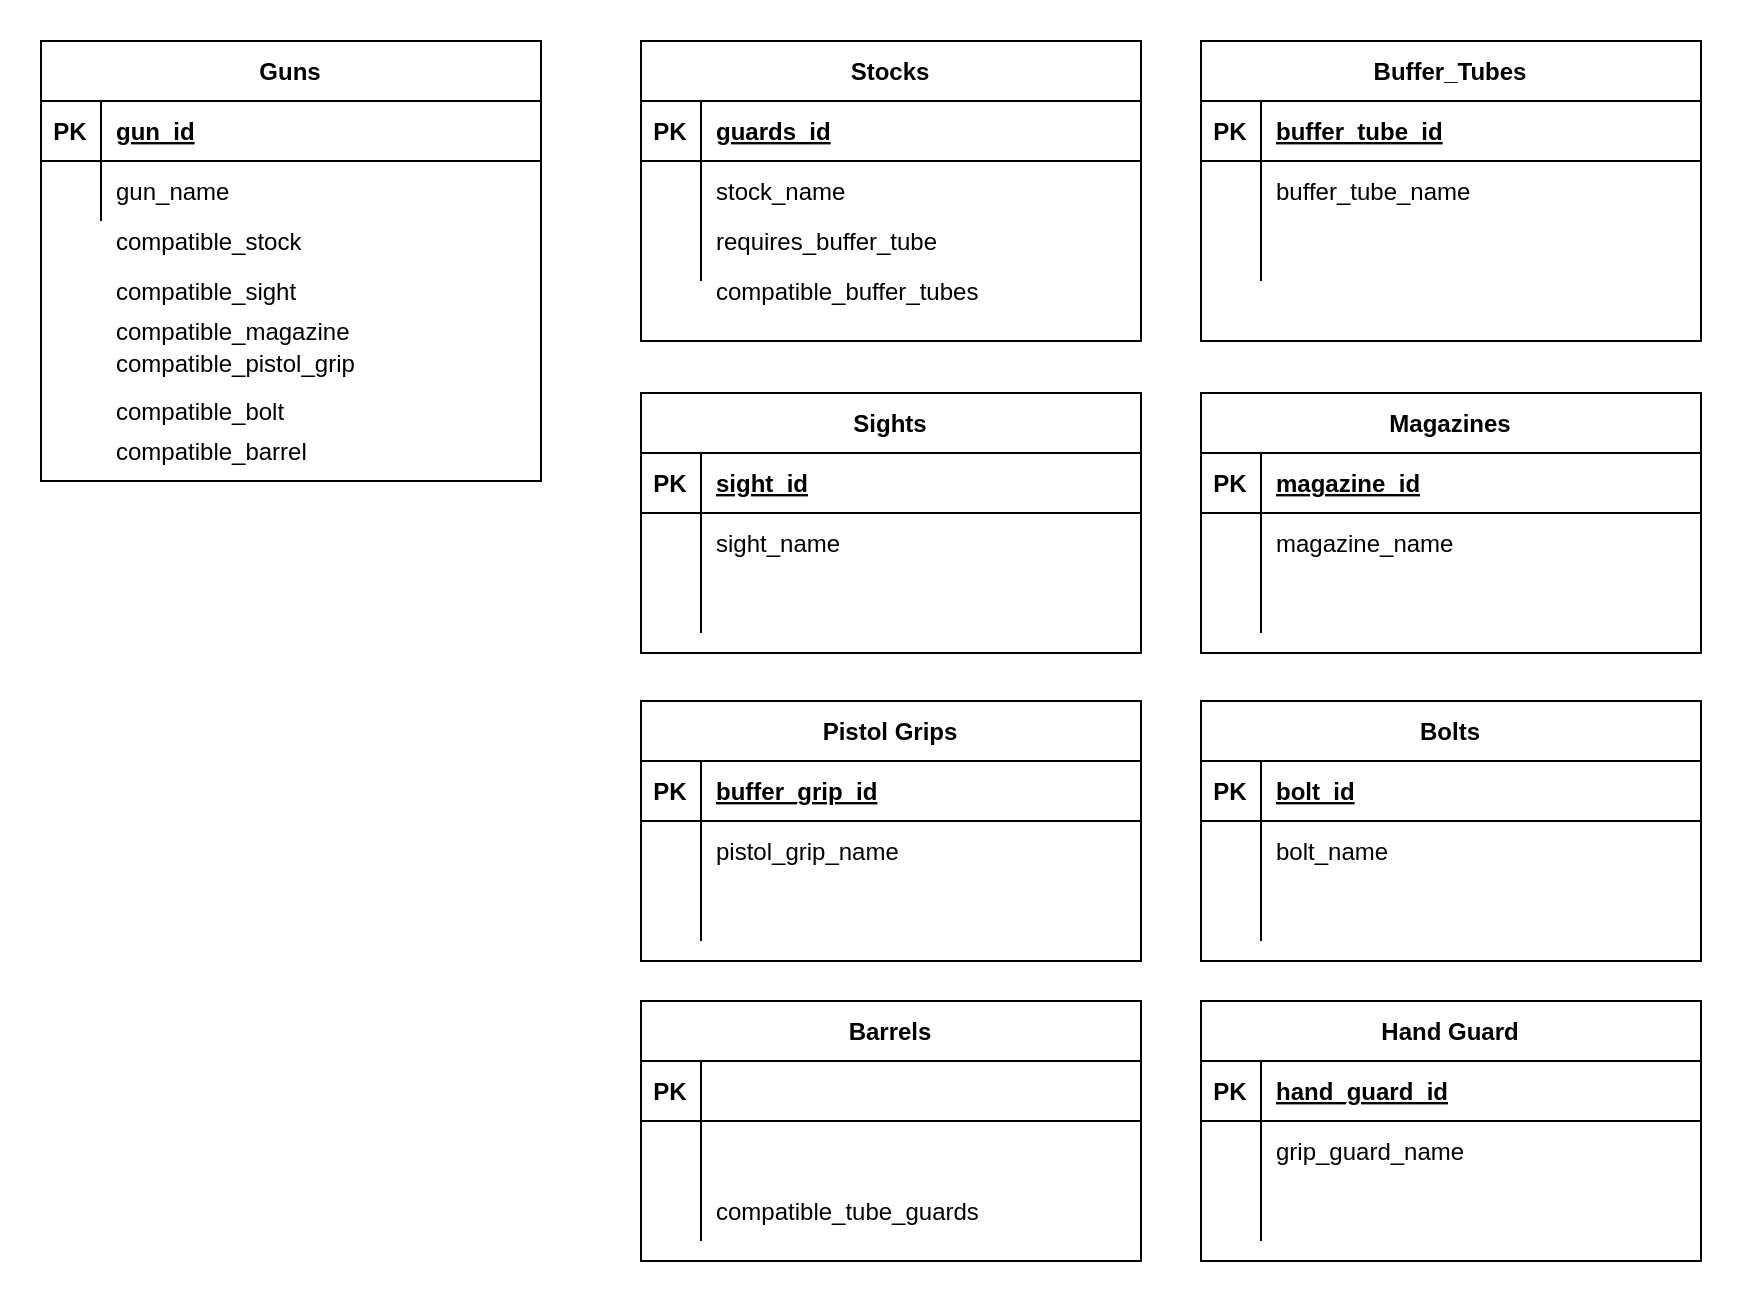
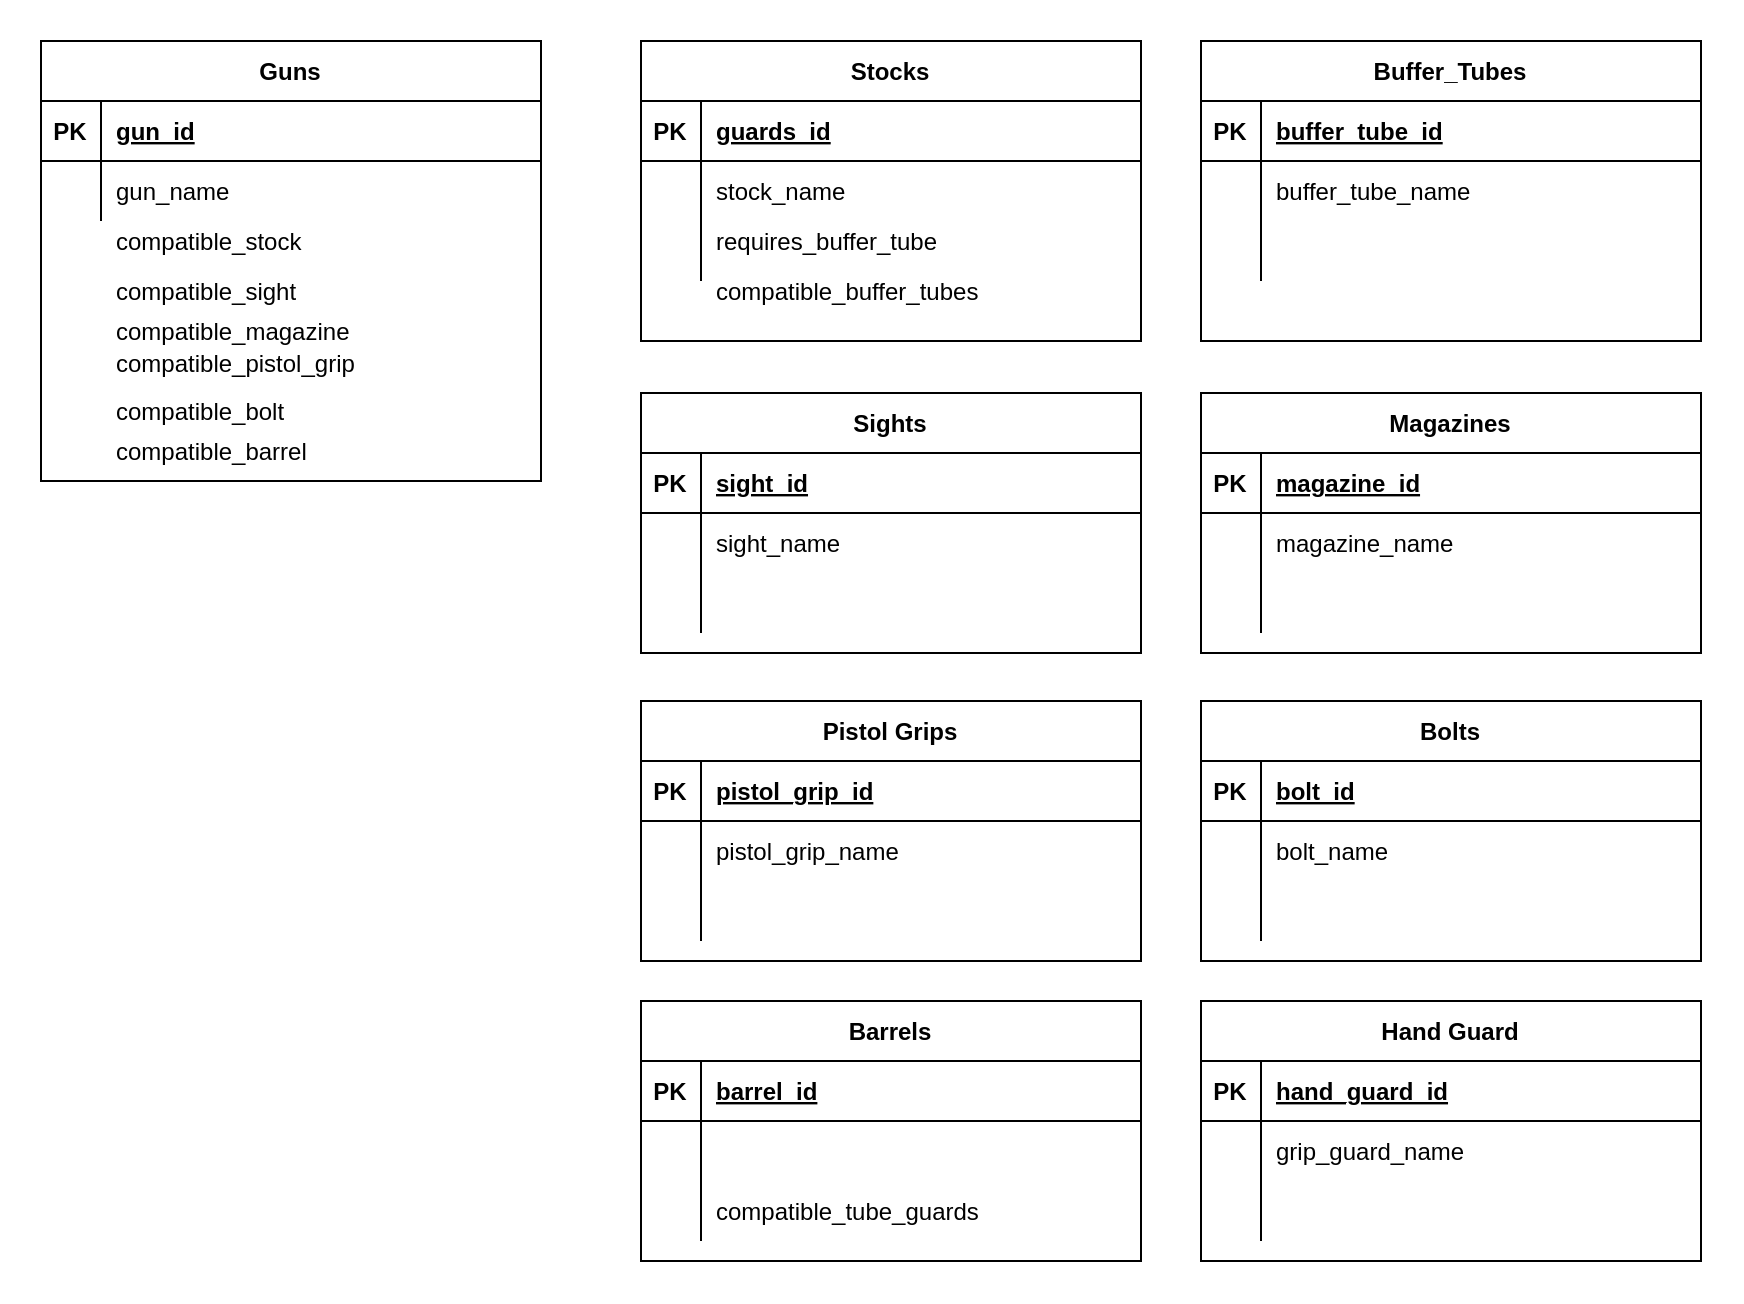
node "buffer_grip_id": label "buffer_grip_id" -> "pistol_grip_id"
node "barrel_id": added
